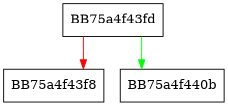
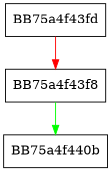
edge "BB75a4f43fd" -> "BB75a4f440b": now "BB75a4f43f8" -> "BB75a4f440b"
